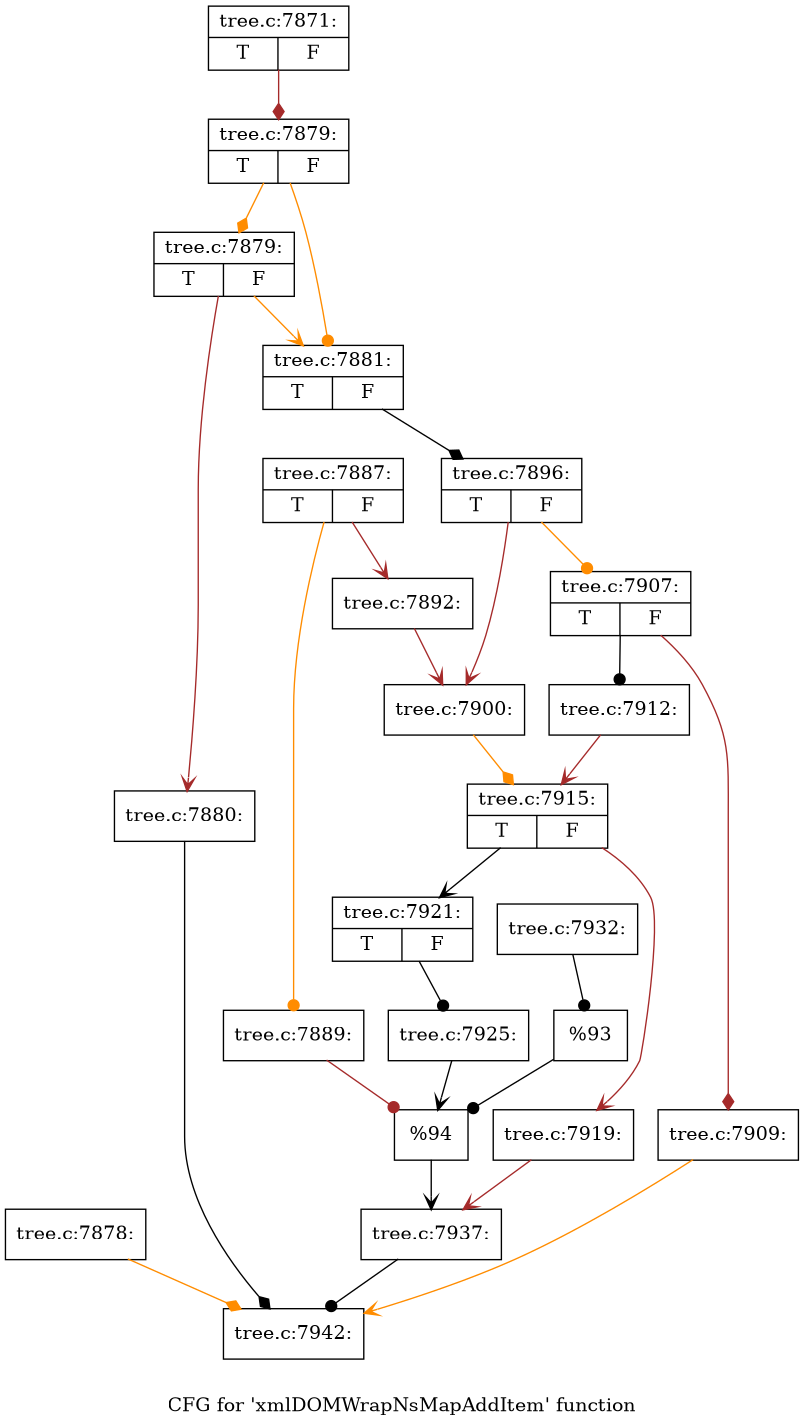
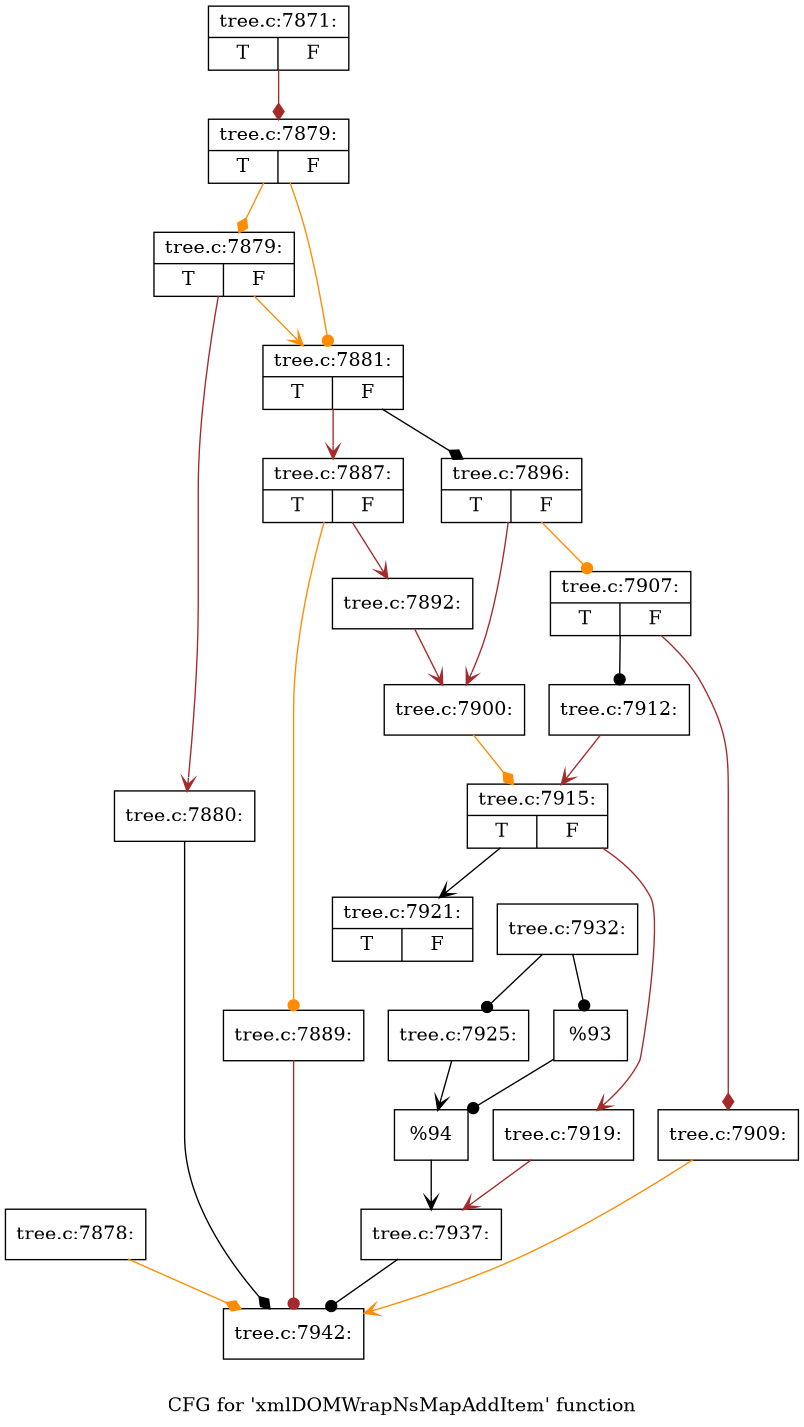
edge "tree.c:7881:" -> "tree.c:7887:": added
edge "tree.c:7921:" -> "tree.c:7925:": now "tree.c:7932:" -> "tree.c:7925:"
edge "tree.c:7889:" -> "%94": now "tree.c:7889:" -> "tree.c:7942:"
